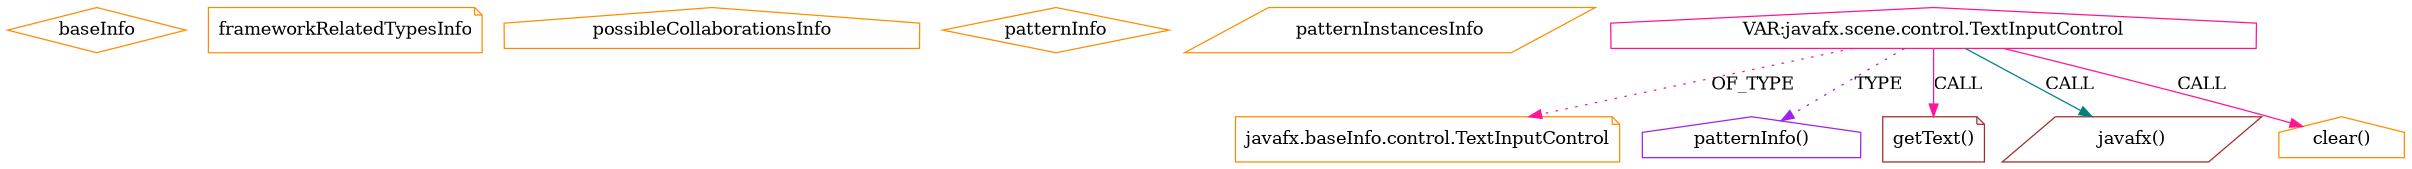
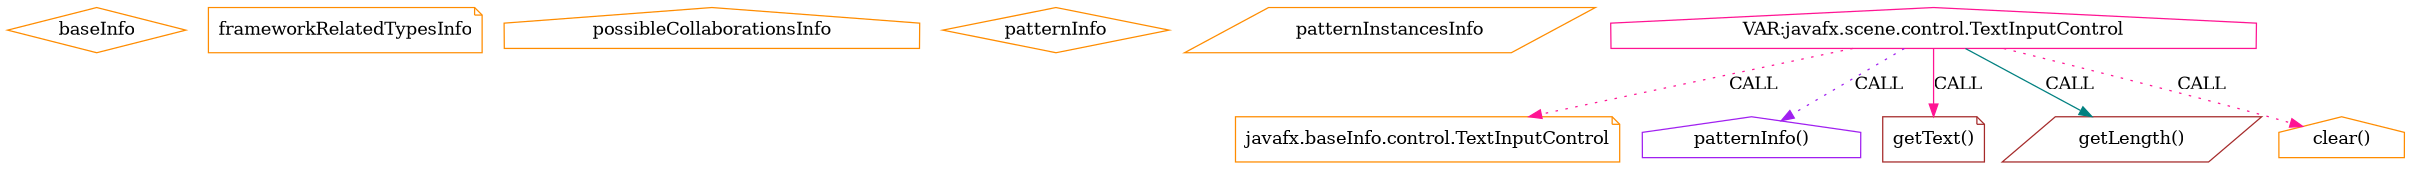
edge "VAR:javafx.scene.control.TextInputControl" -> "javafx.baseInfo.control.TextInputControl": label "OF_TYPE" -> "CALL"
edge "VAR:javafx.scene.control.TextInputControl" -> "patternInfo()": label "TYPE" -> "CALL"
edge "VAR:javafx.scene.control.TextInputControl" -> "clear()": style solid -> dotted
node "javafx()": label "javafx()" -> "getLength()"
